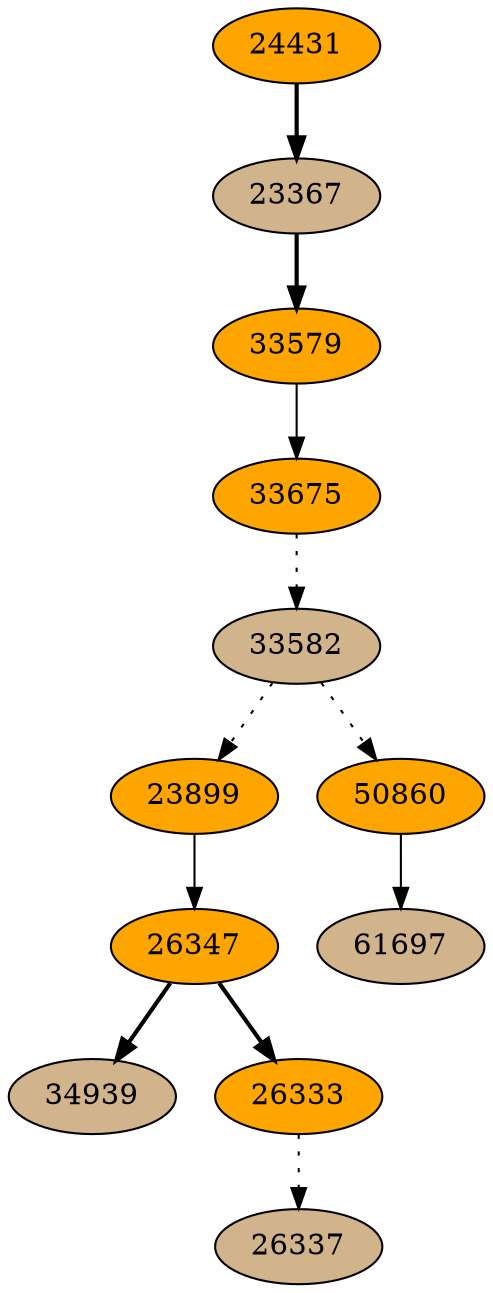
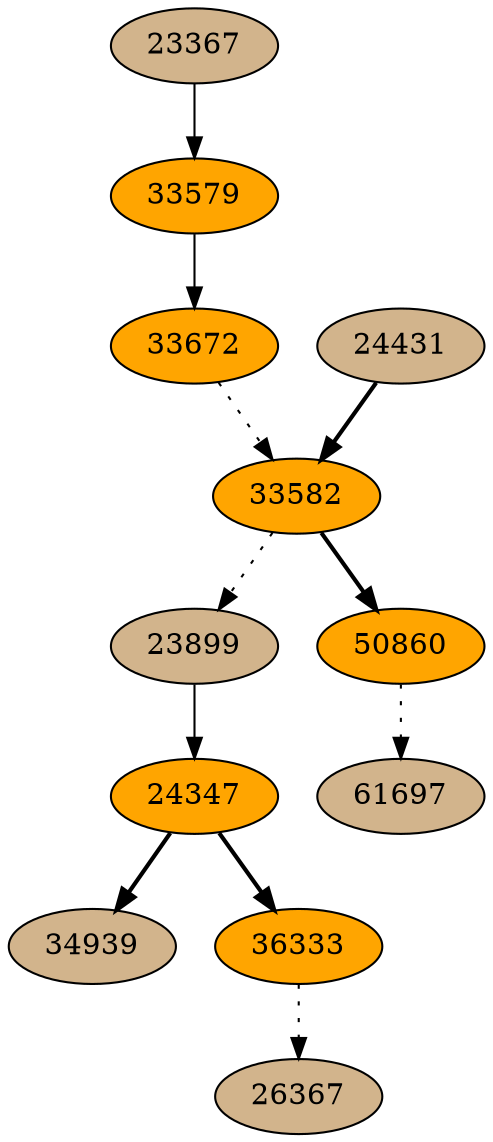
node "24431": fillcolor orange -> tan
edge "24431" -> "23367": now "24431" -> "33582"
edge "23367" -> "33579": style bold -> solid
node "33675": label "33675" -> "33672"
node "33582": fillcolor tan -> orange
edge "33582" -> "50860": style dotted -> bold
node "23899": fillcolor orange -> tan
edge "50860" -> "61697": style solid -> dotted
node "26347": label "26347" -> "24347"
node "26333": label "26333" -> "36333"
node "26337": label "26337" -> "26367"
